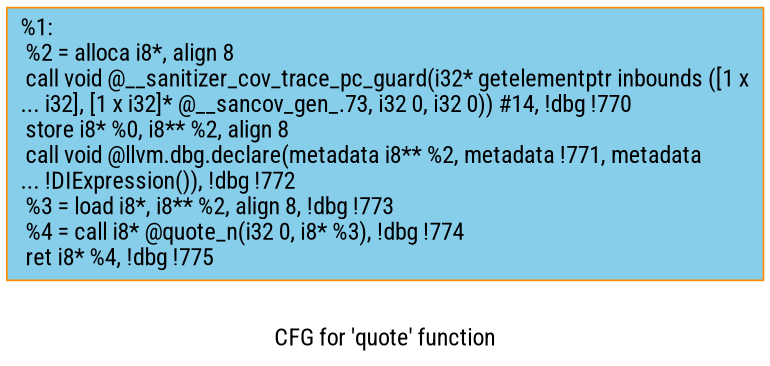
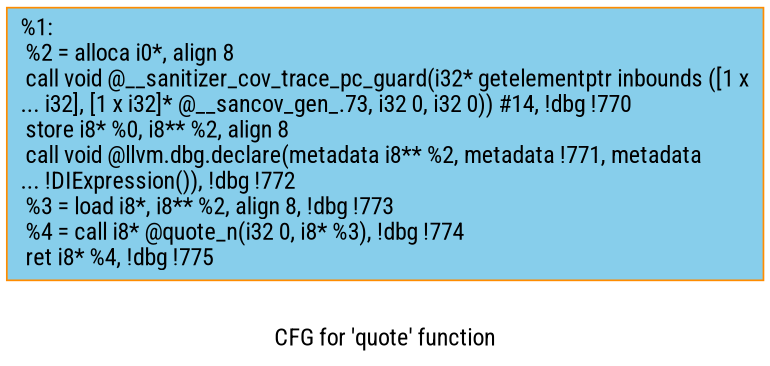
node "%1:": text "%2 = alloca i8*, align 8" -> "%2 = alloca i0*, align 8"
